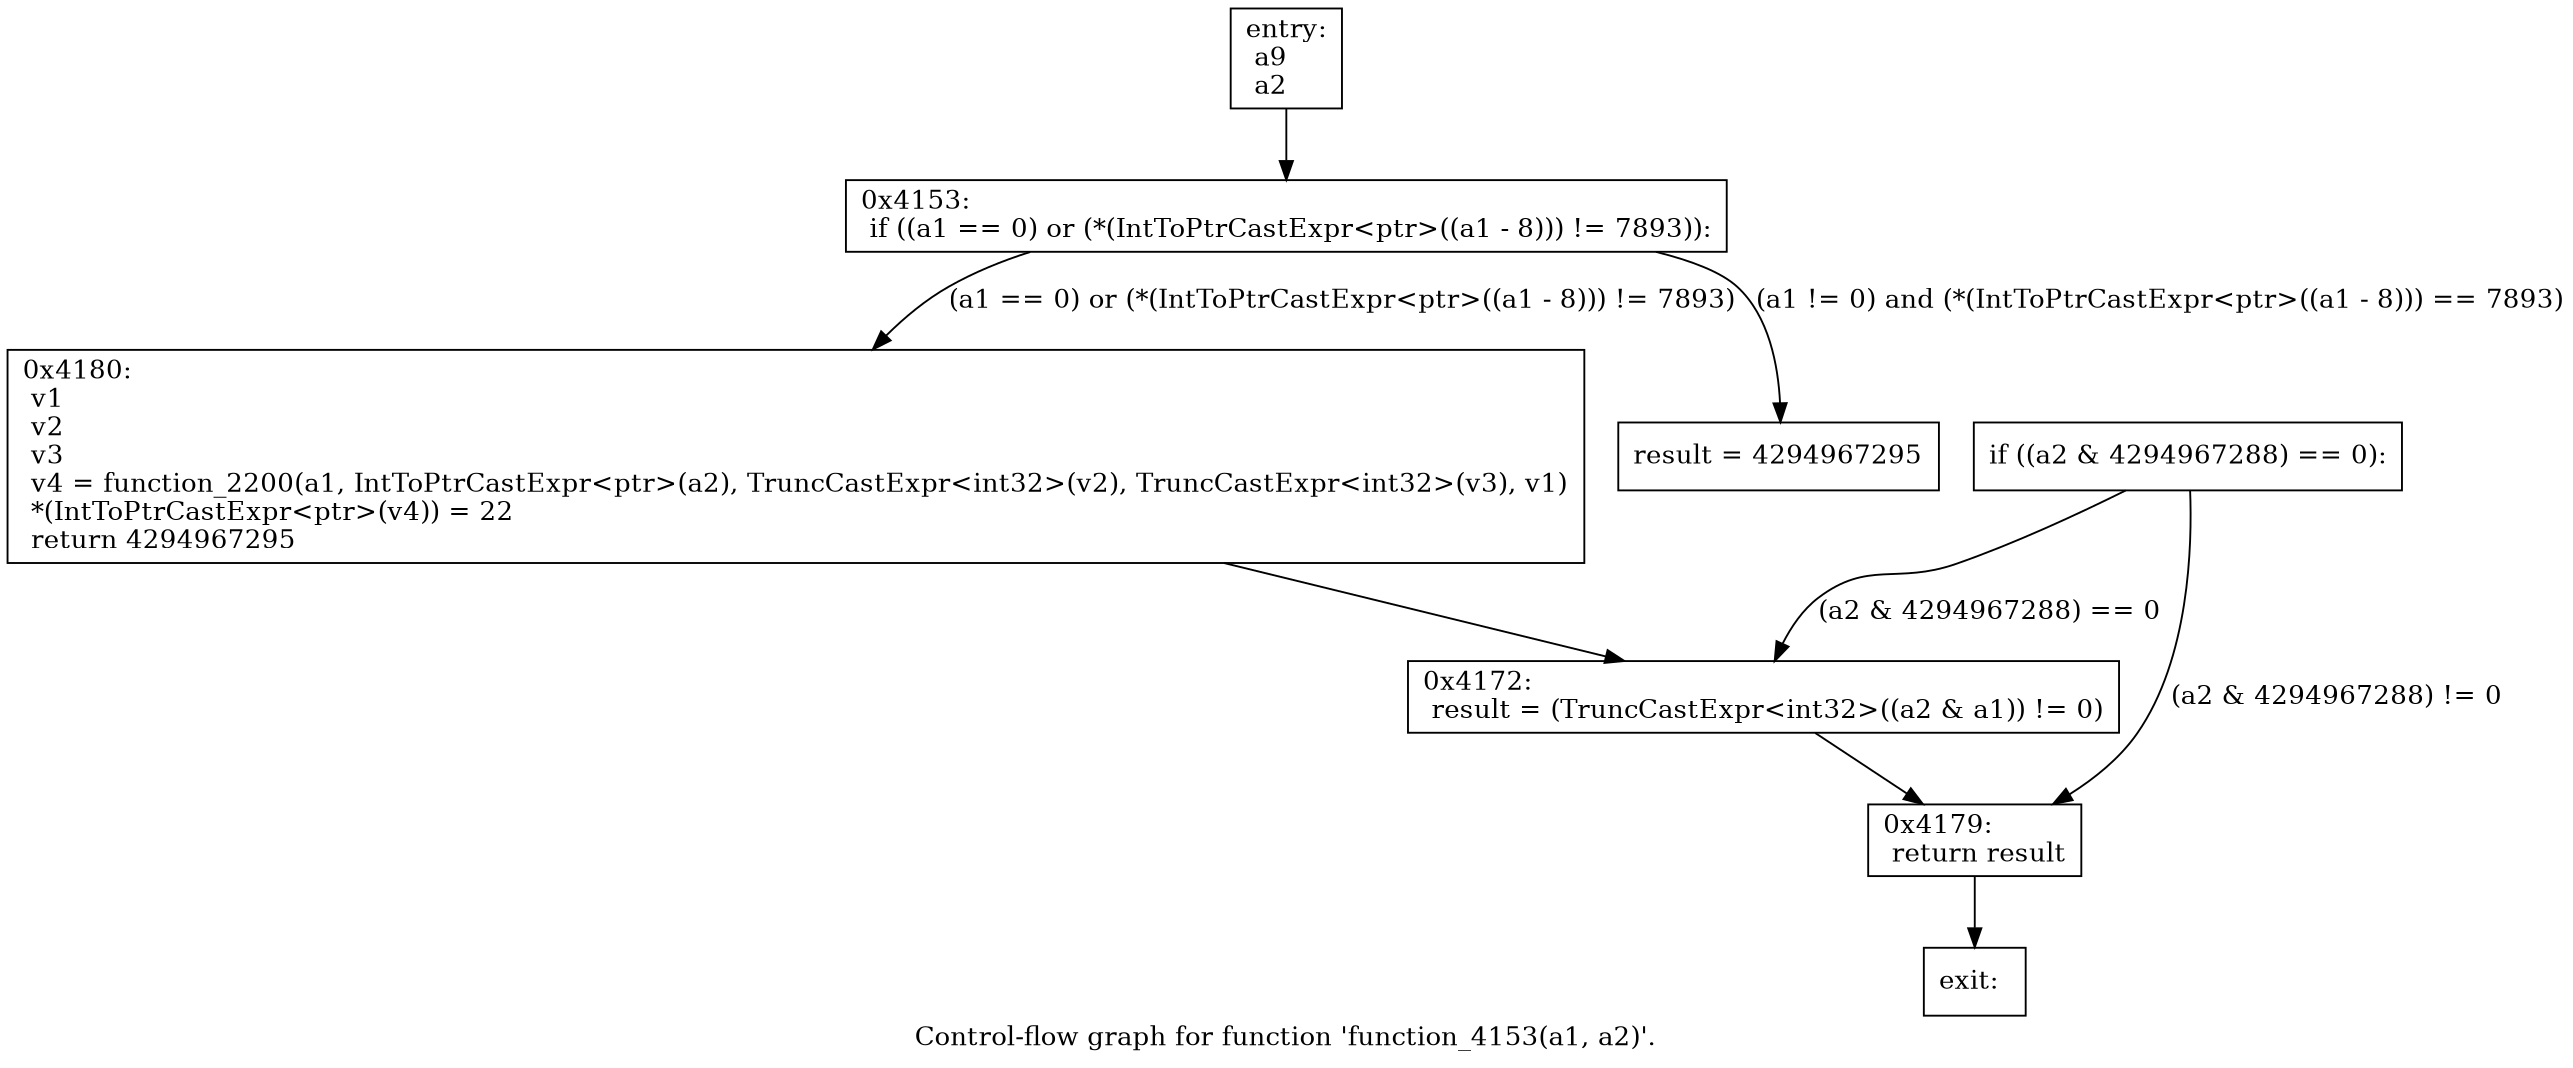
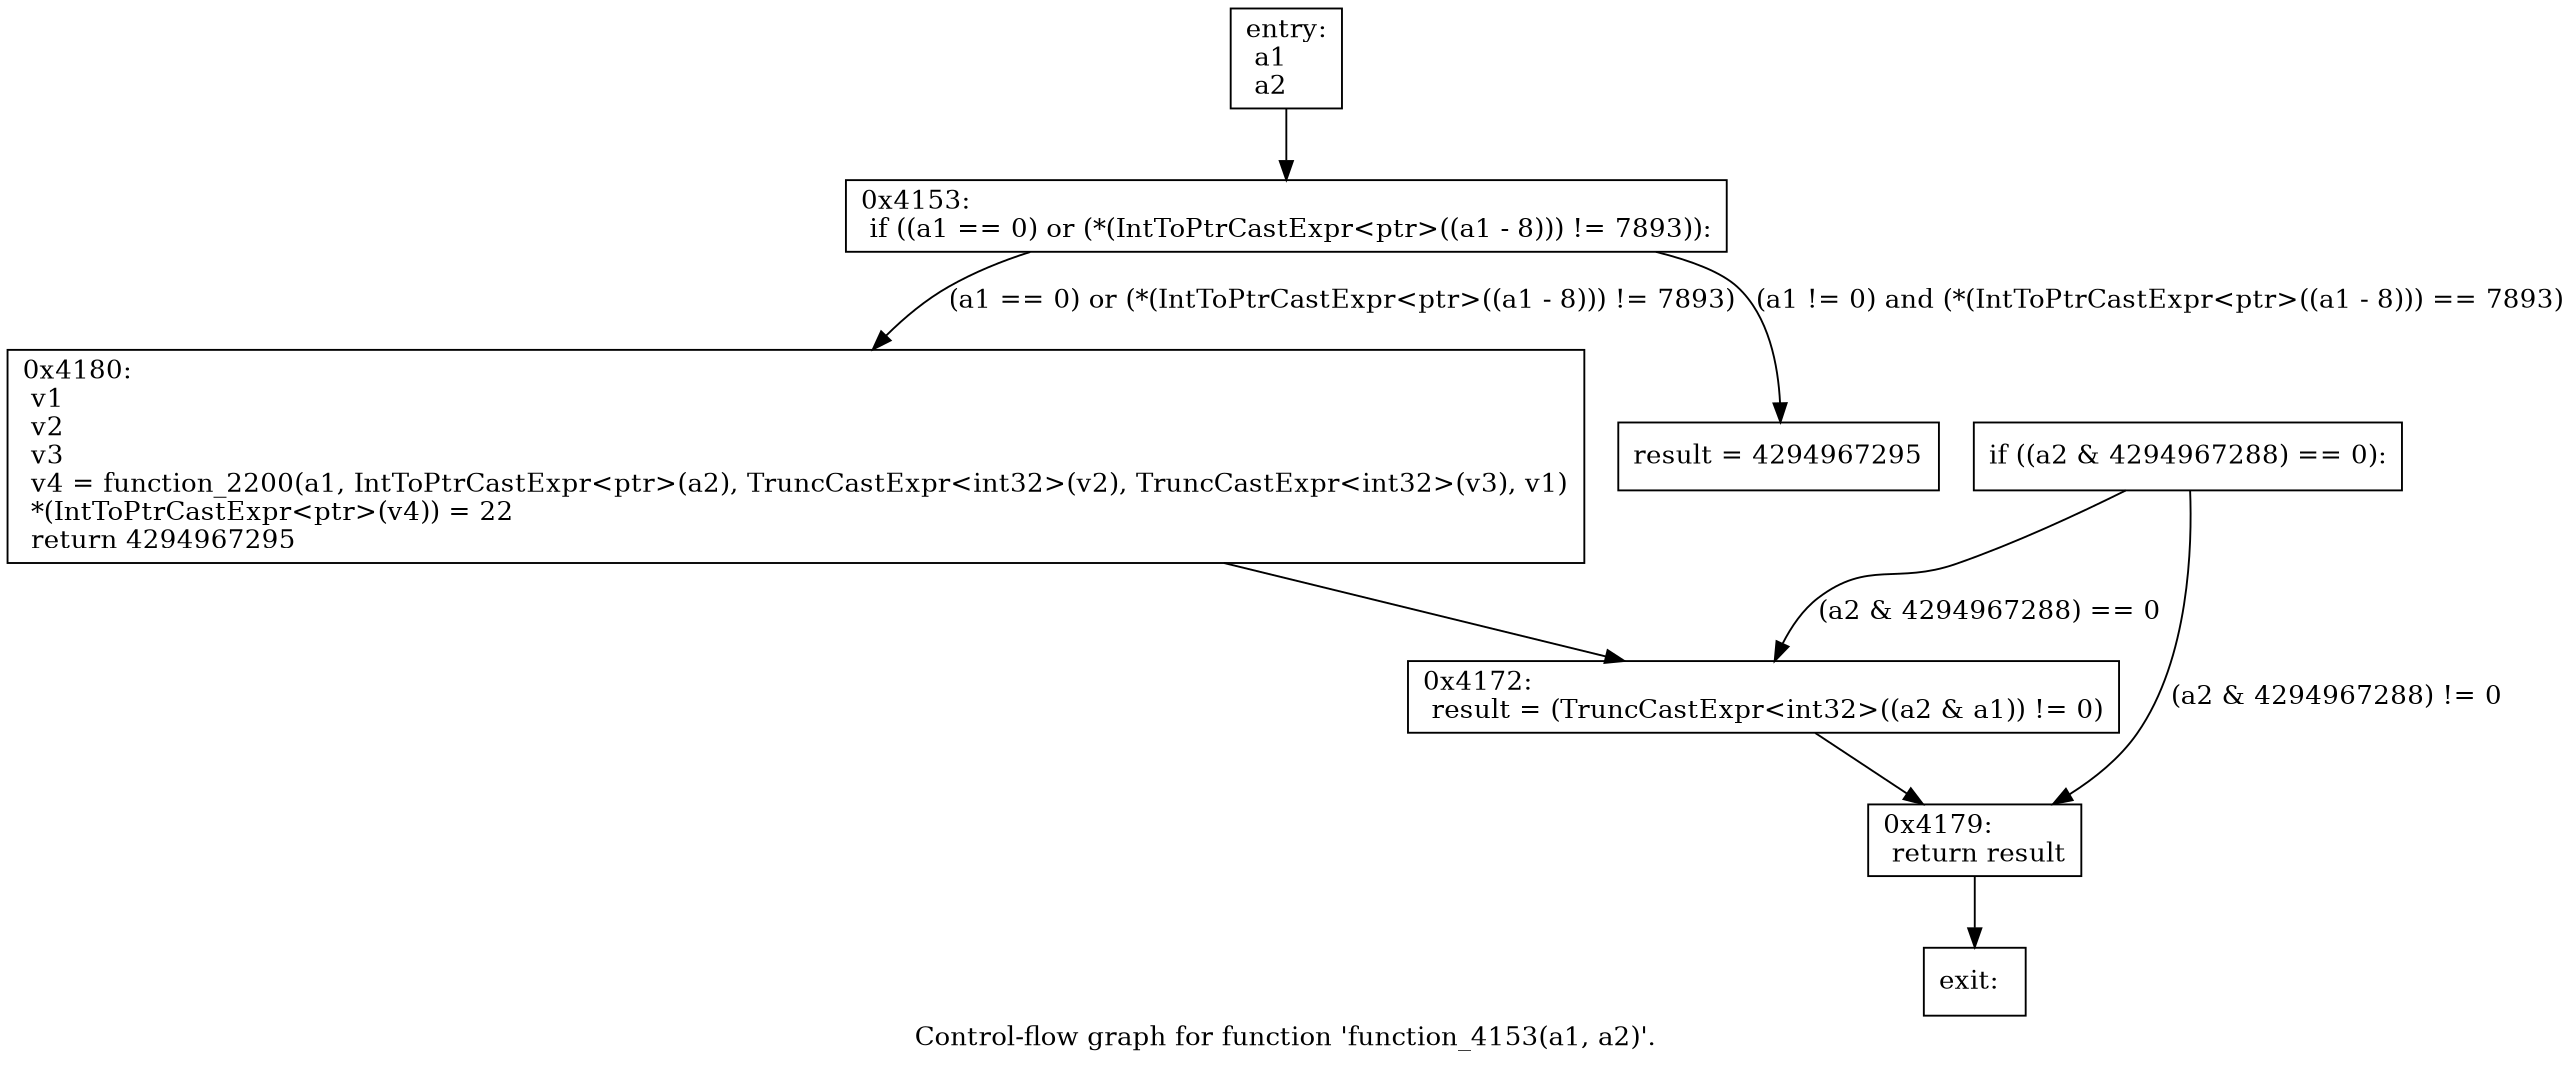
node "entry:": text "a9" -> "a1"
